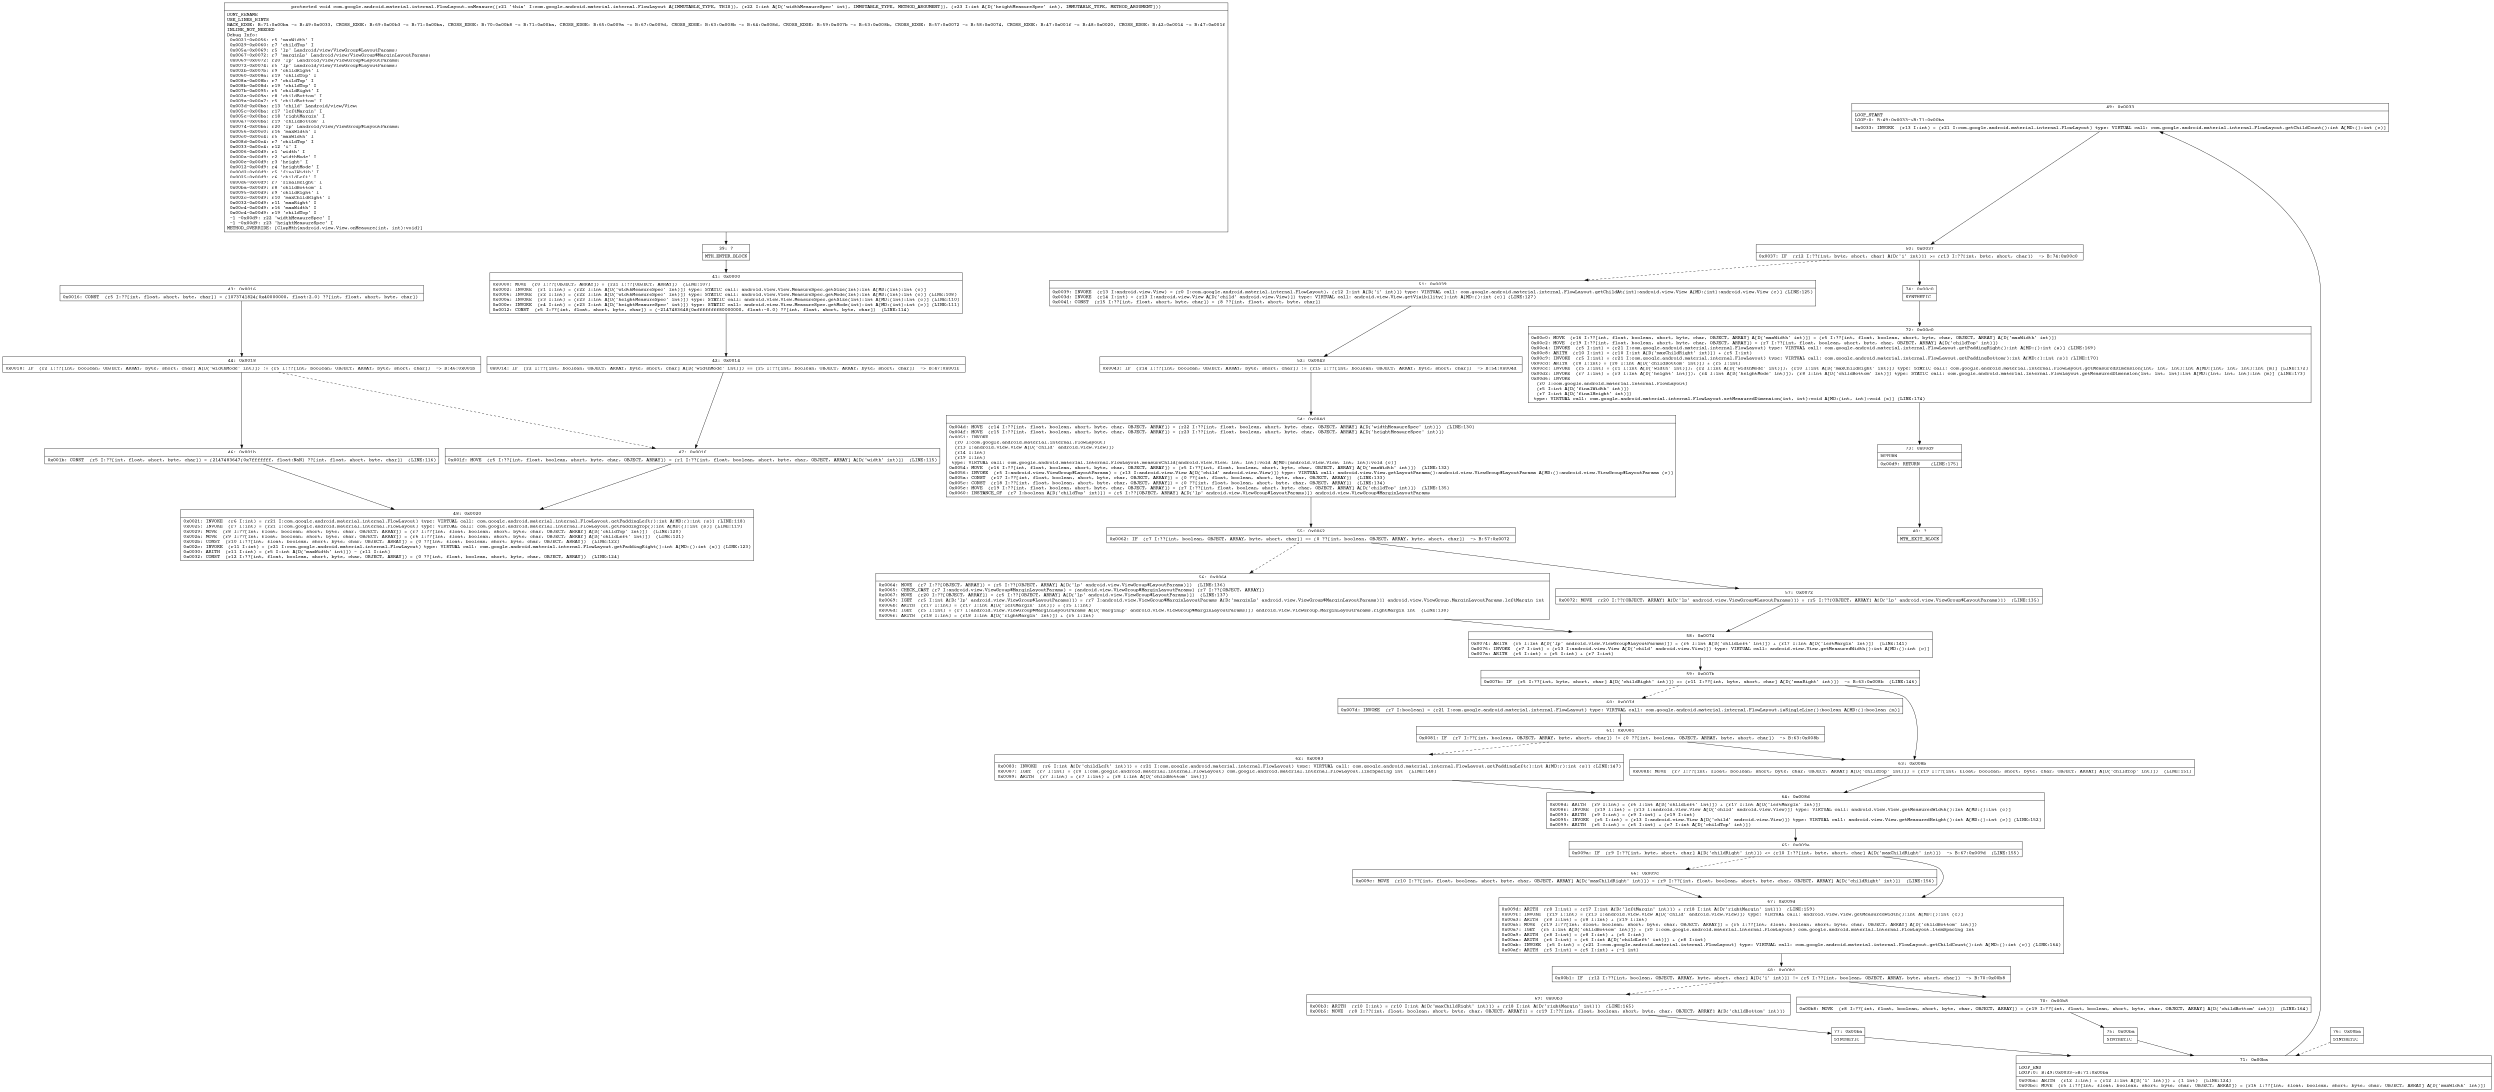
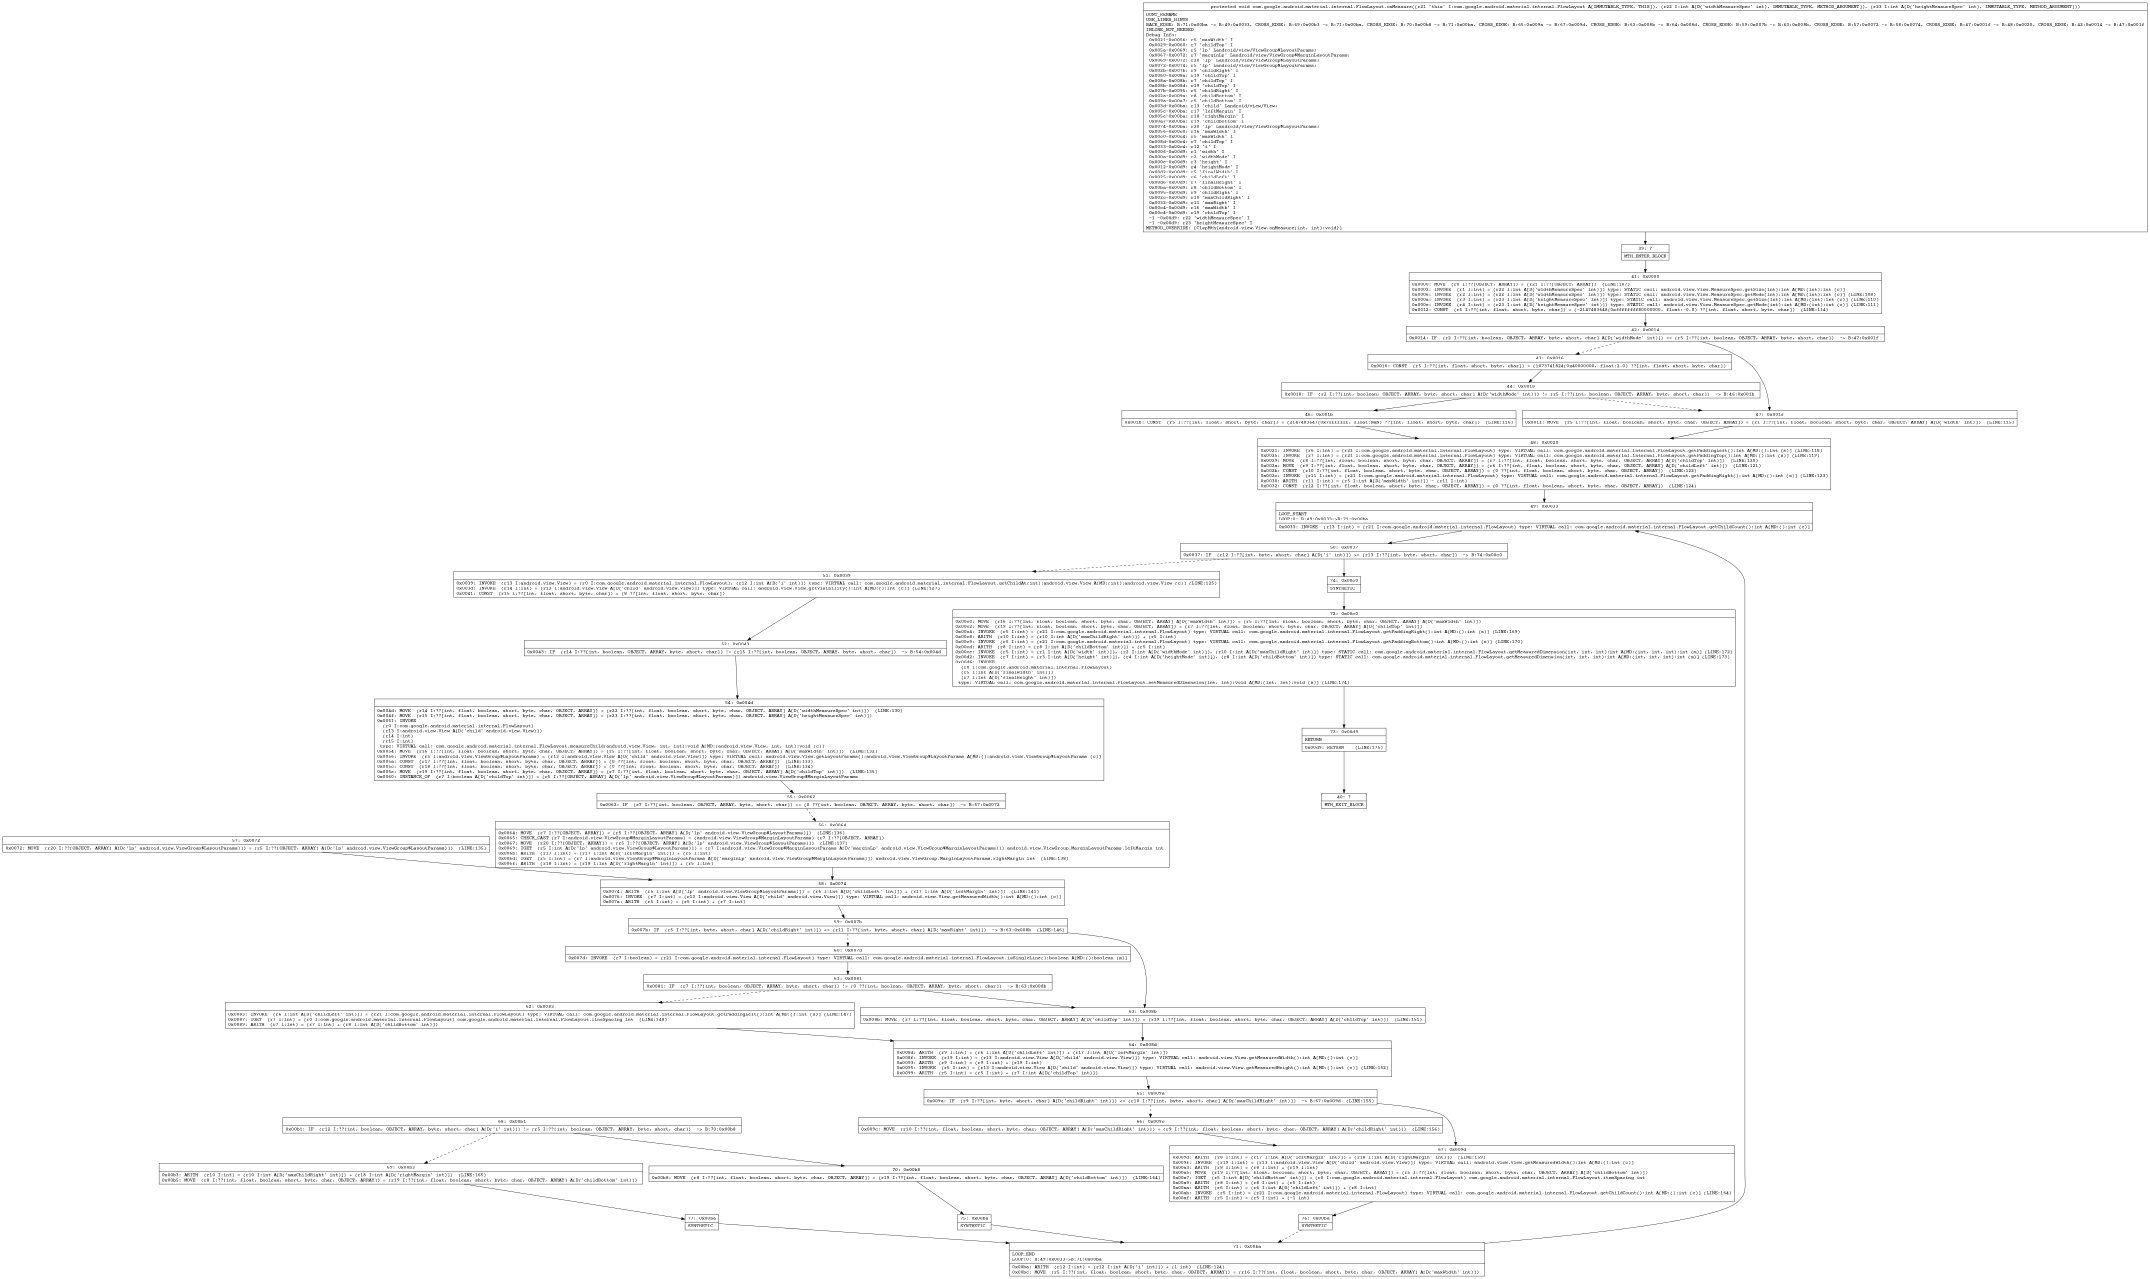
edge "42: 0x0014" -> "43: 0x0016": added
node "54: 0x004d": text "(r19 I:int)" -> "(r15 I:int)"
edge "48: 0x0020" -> "49: 0x0033": added
edge "55: 0x0062" -> "57: 0x0072": removed
edge "67: 0x009d" -> "68: 0x00b1": now "67: 0x009d" -> "76: 0x00ba"
